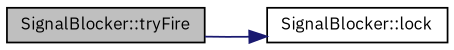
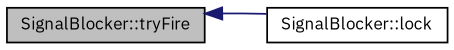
edge "SignalBlocker::tryFire" -> "SignalBlocker::lock": reversed
